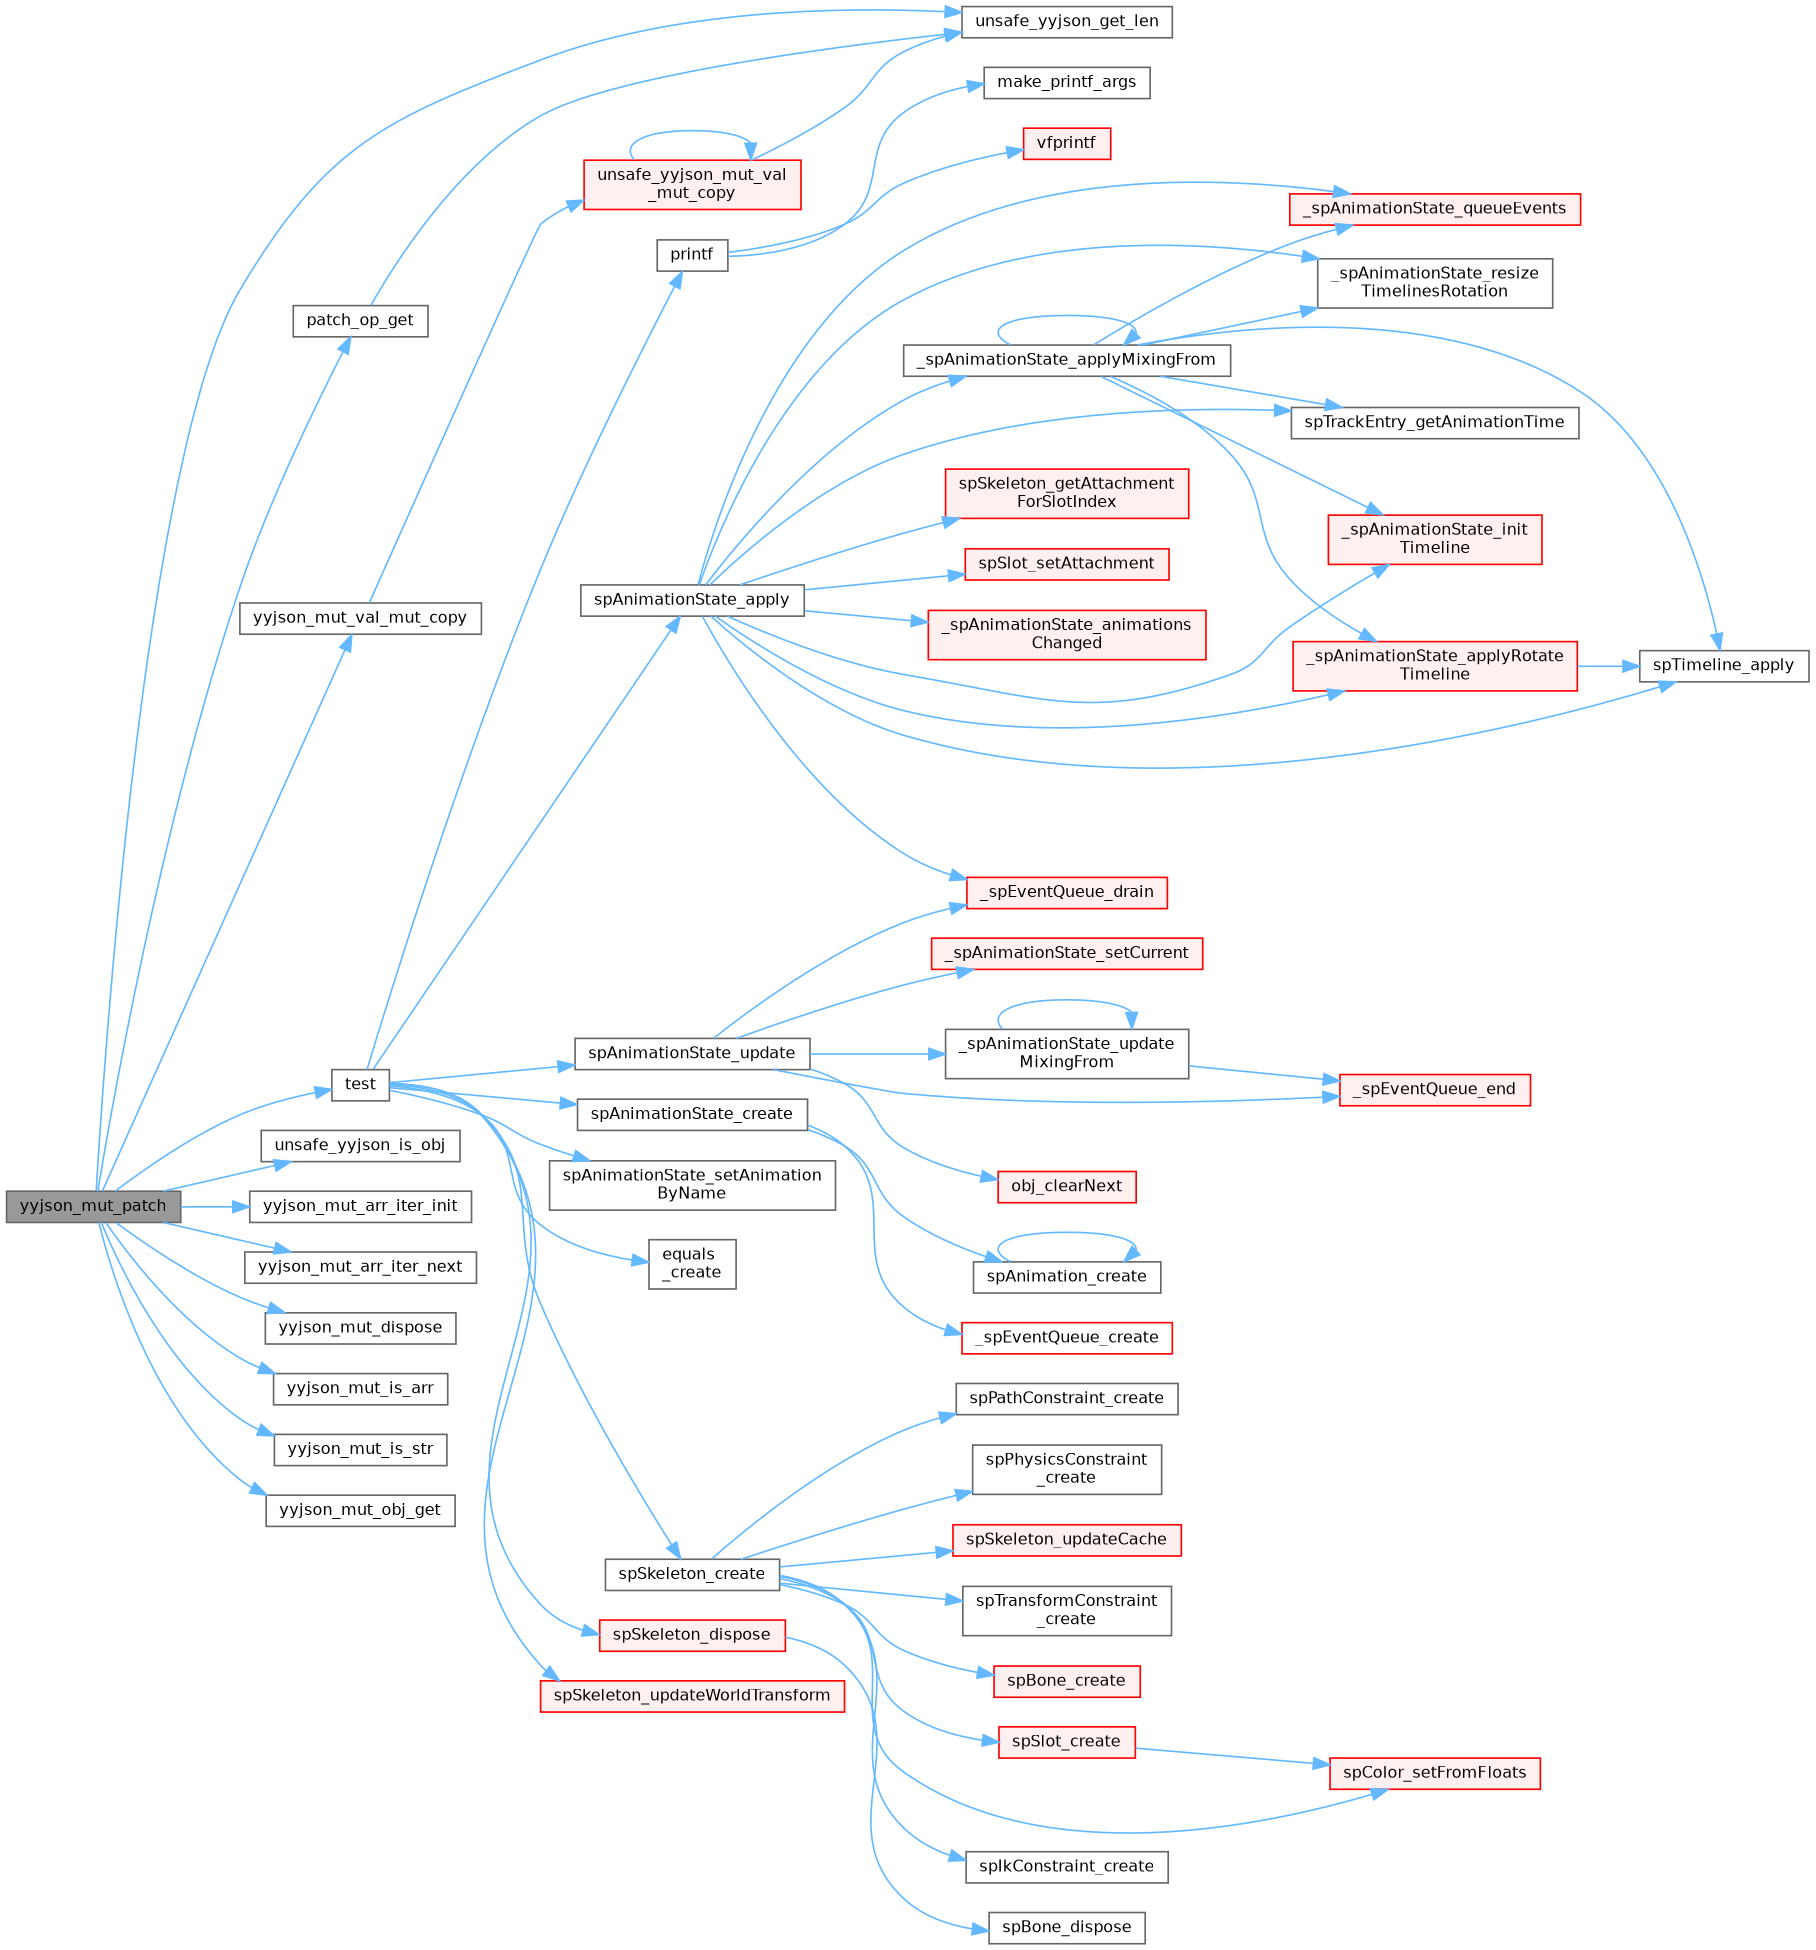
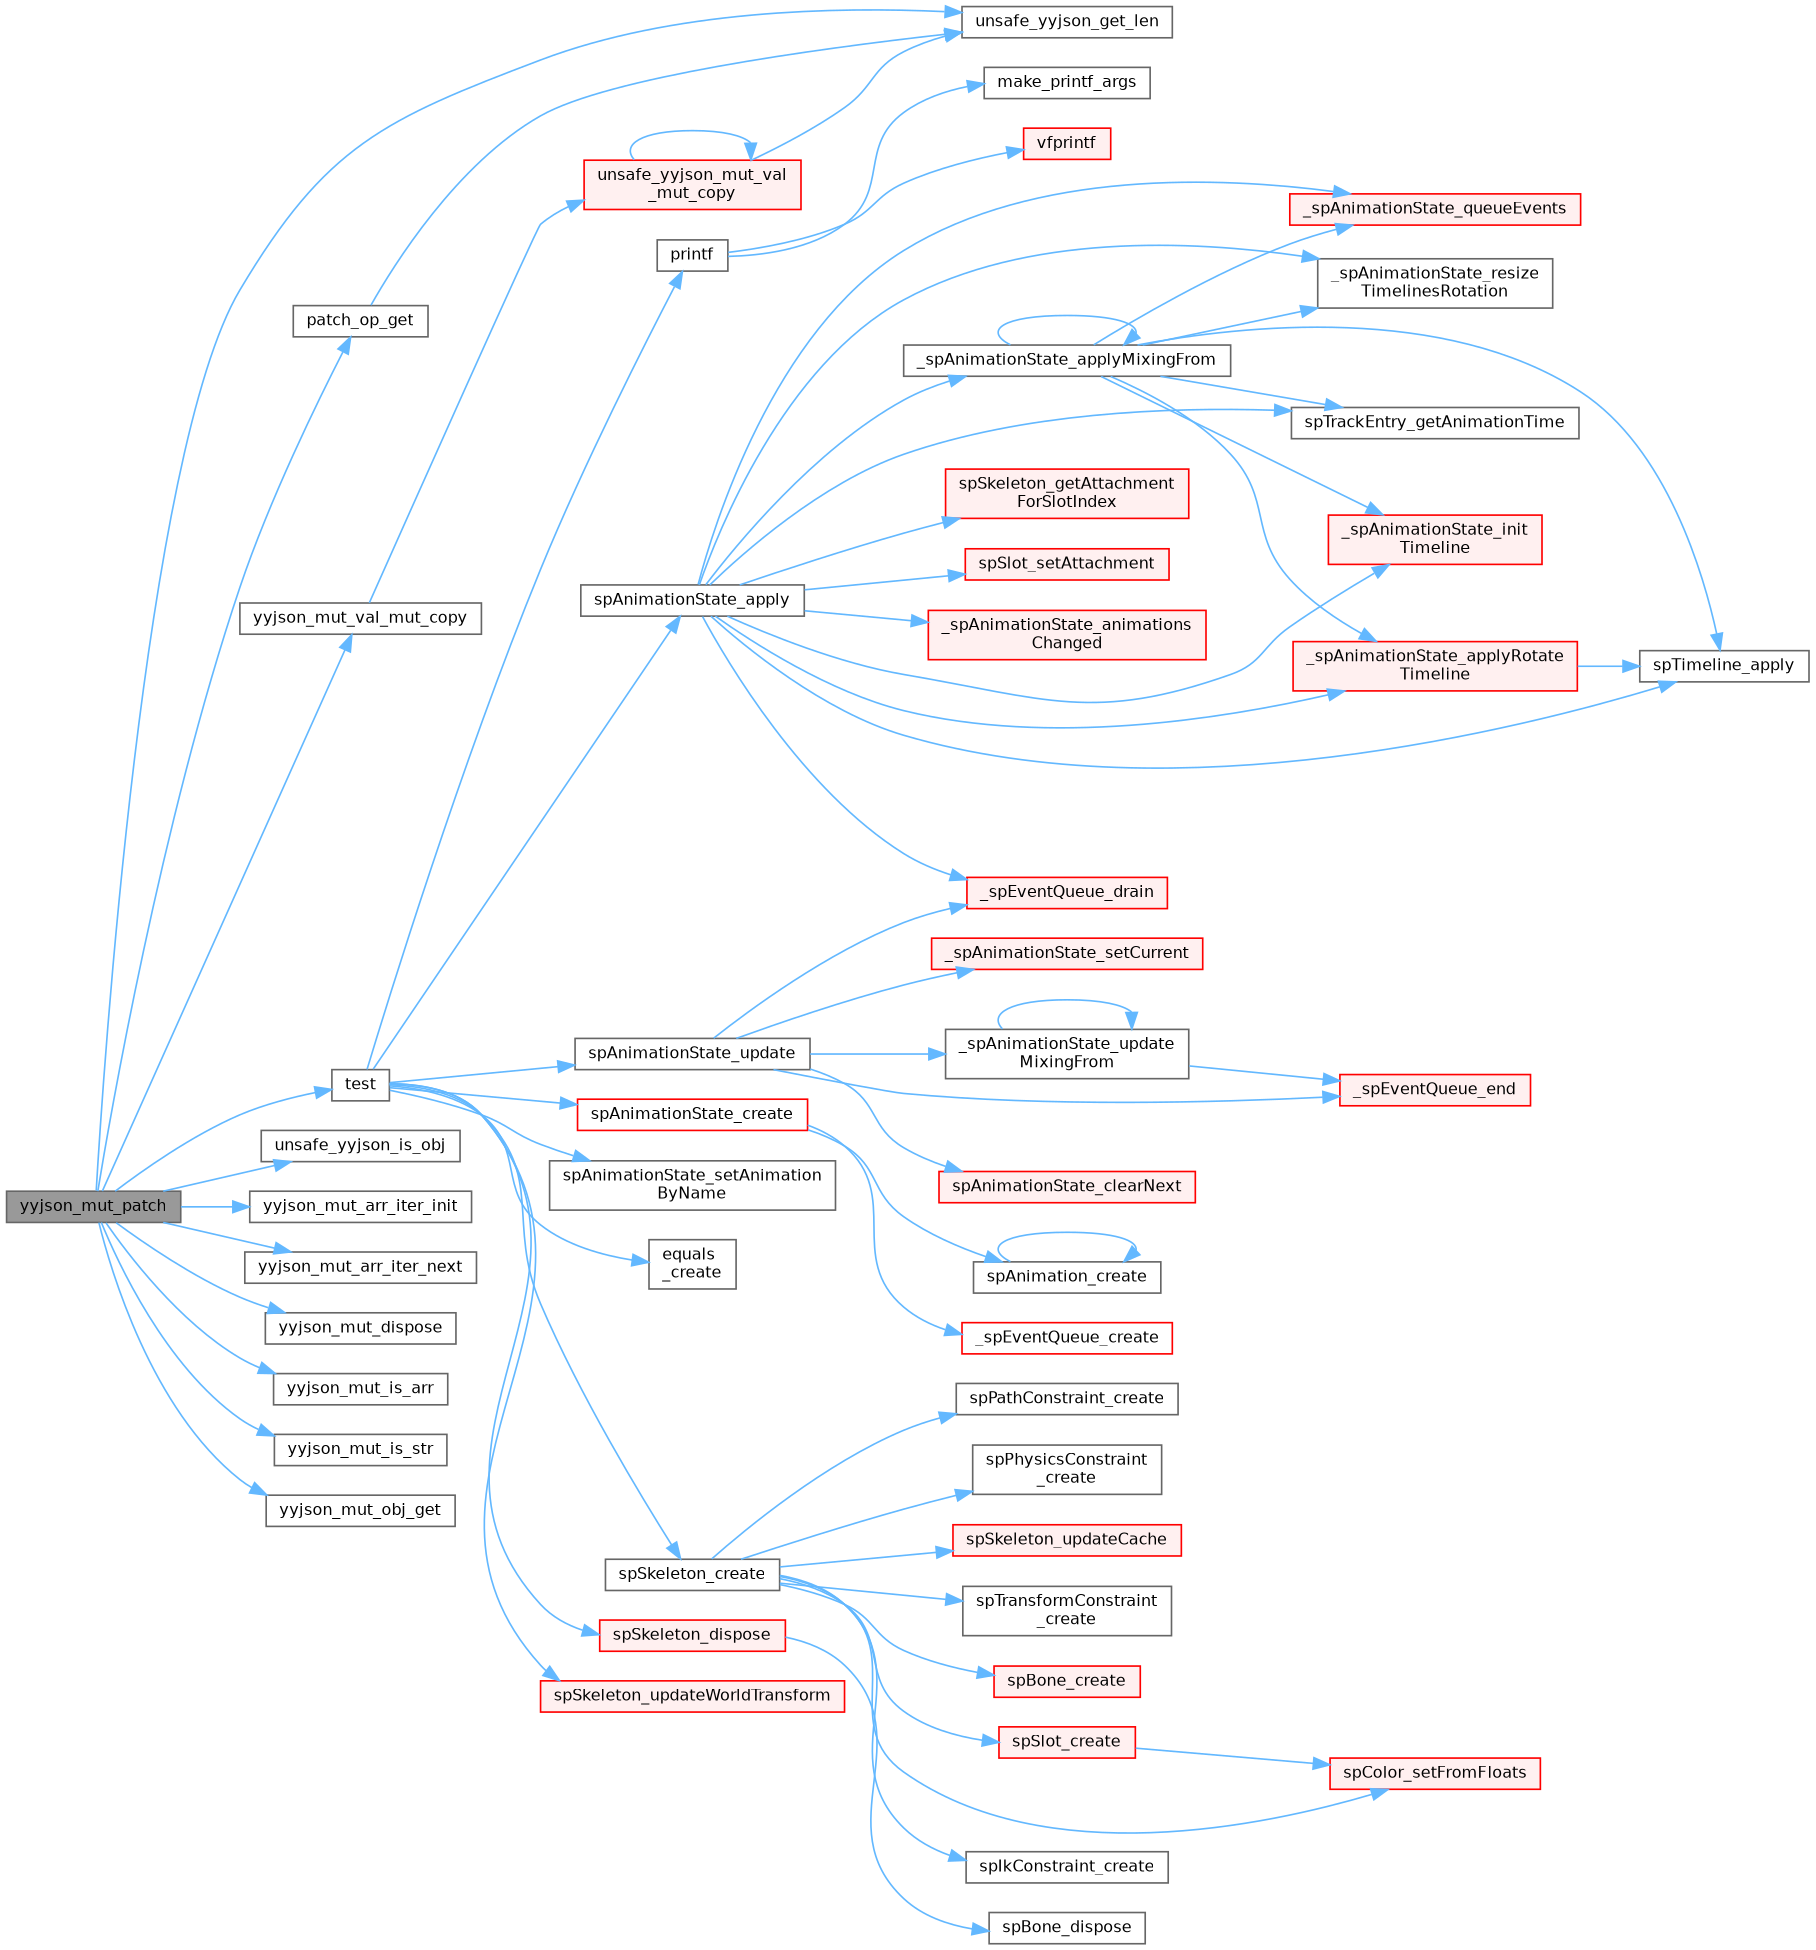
node "spAnimationState_create": color grey40 -> red
node "obj_clearNext": label "obj_clearNext" -> "spAnimationState_clearNext"
